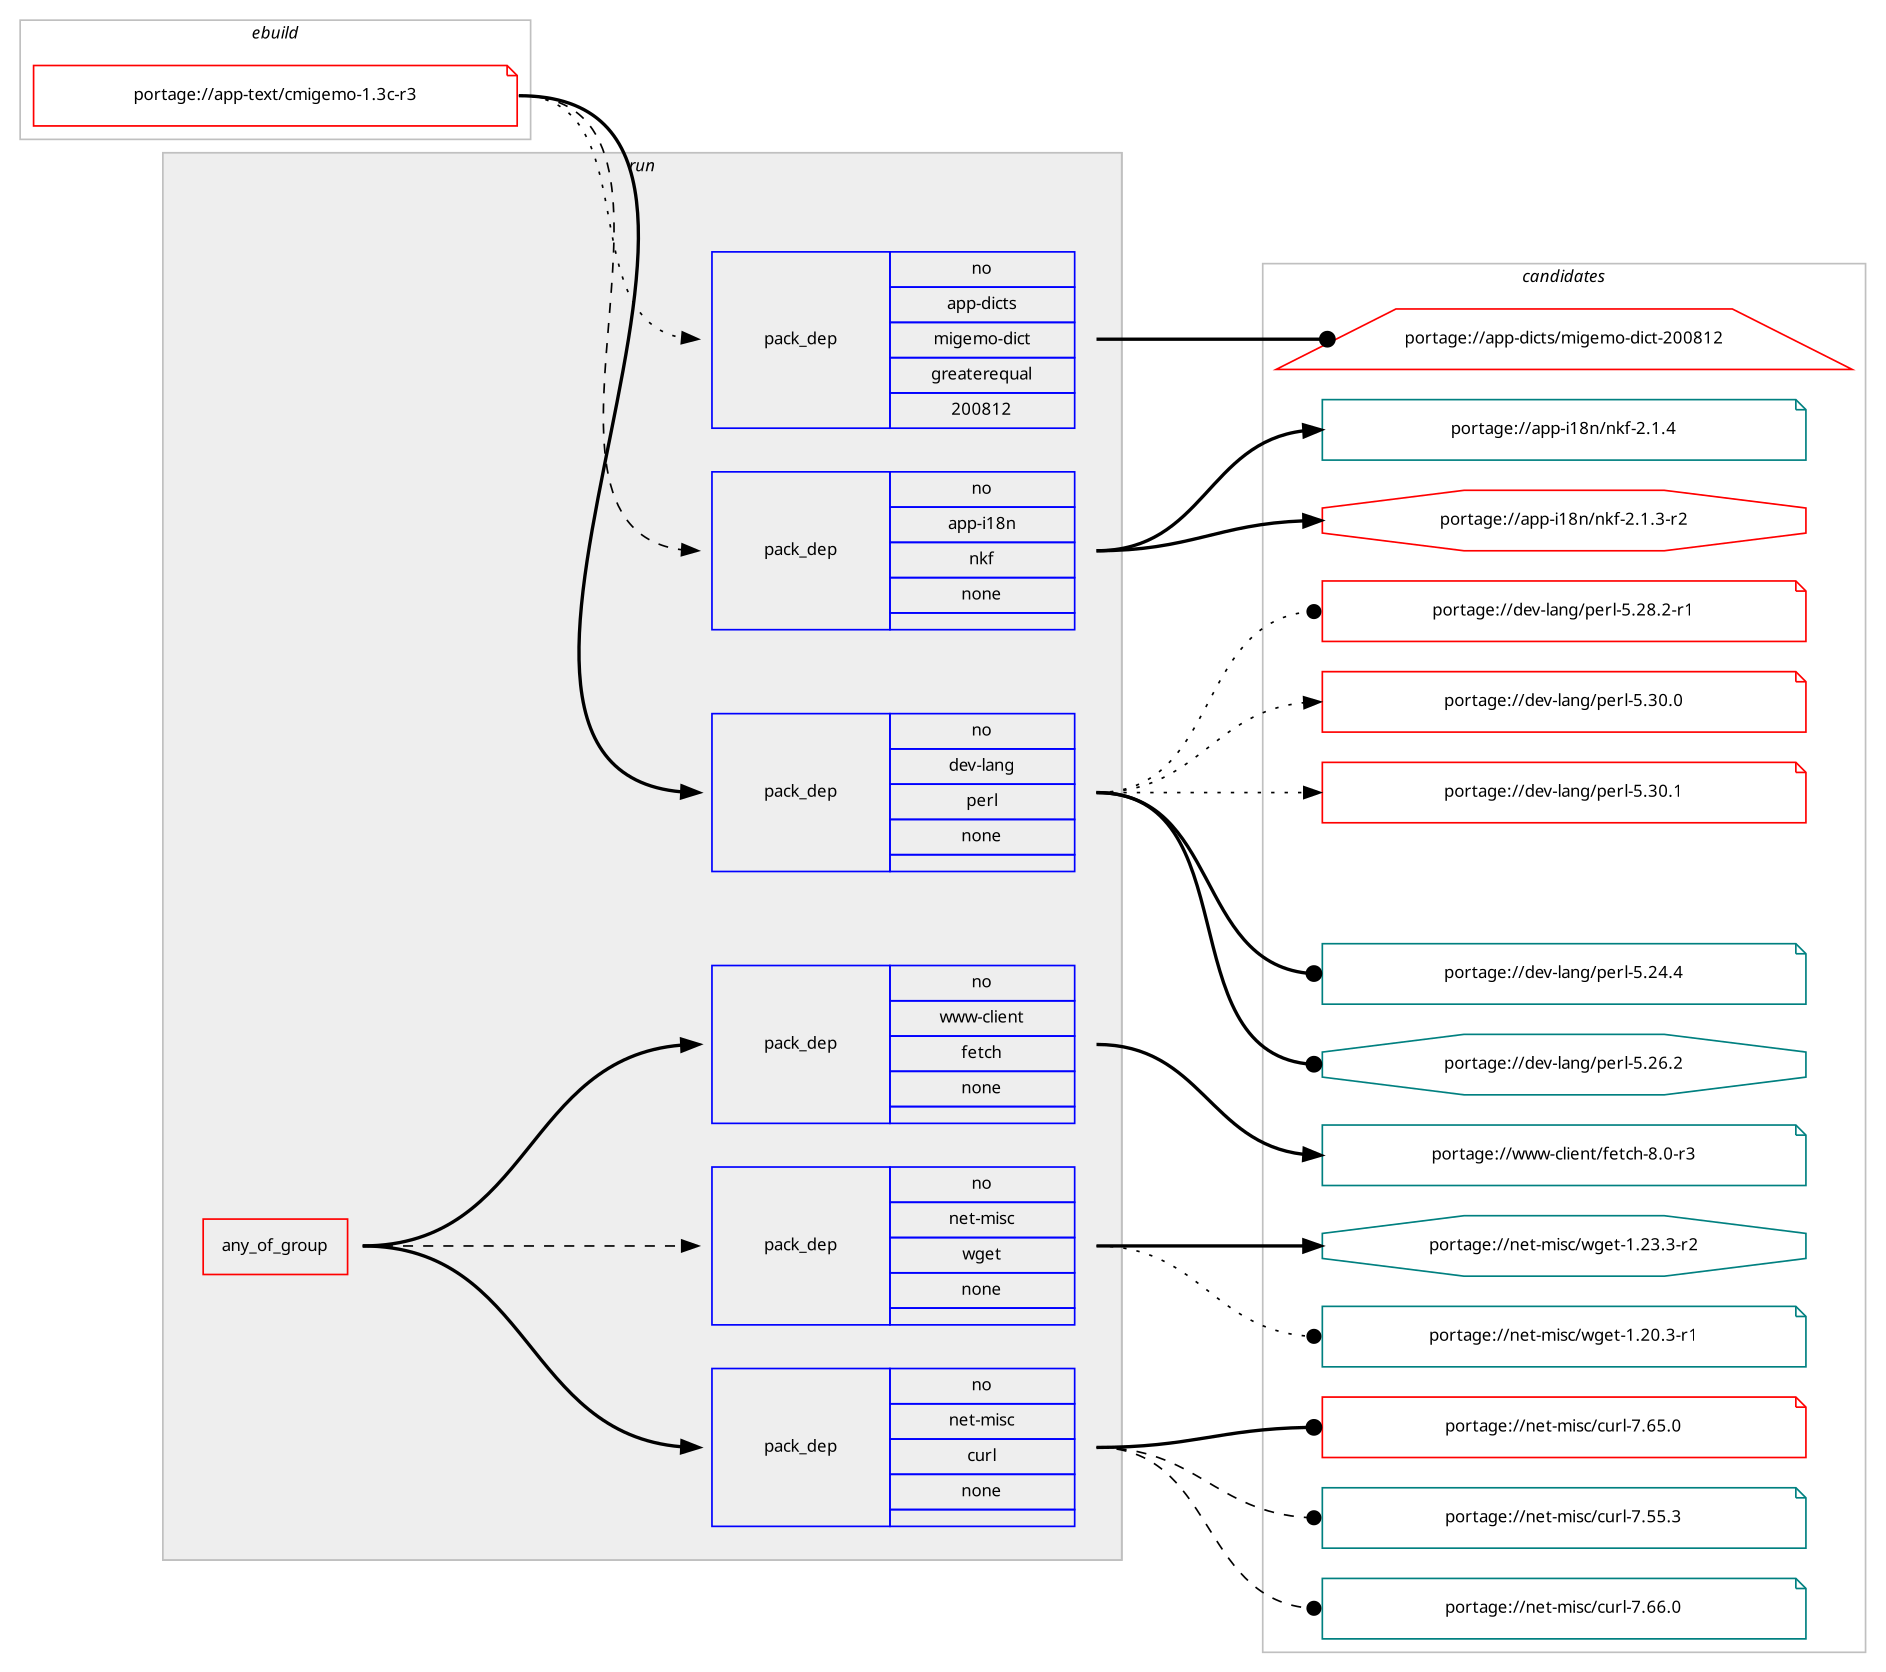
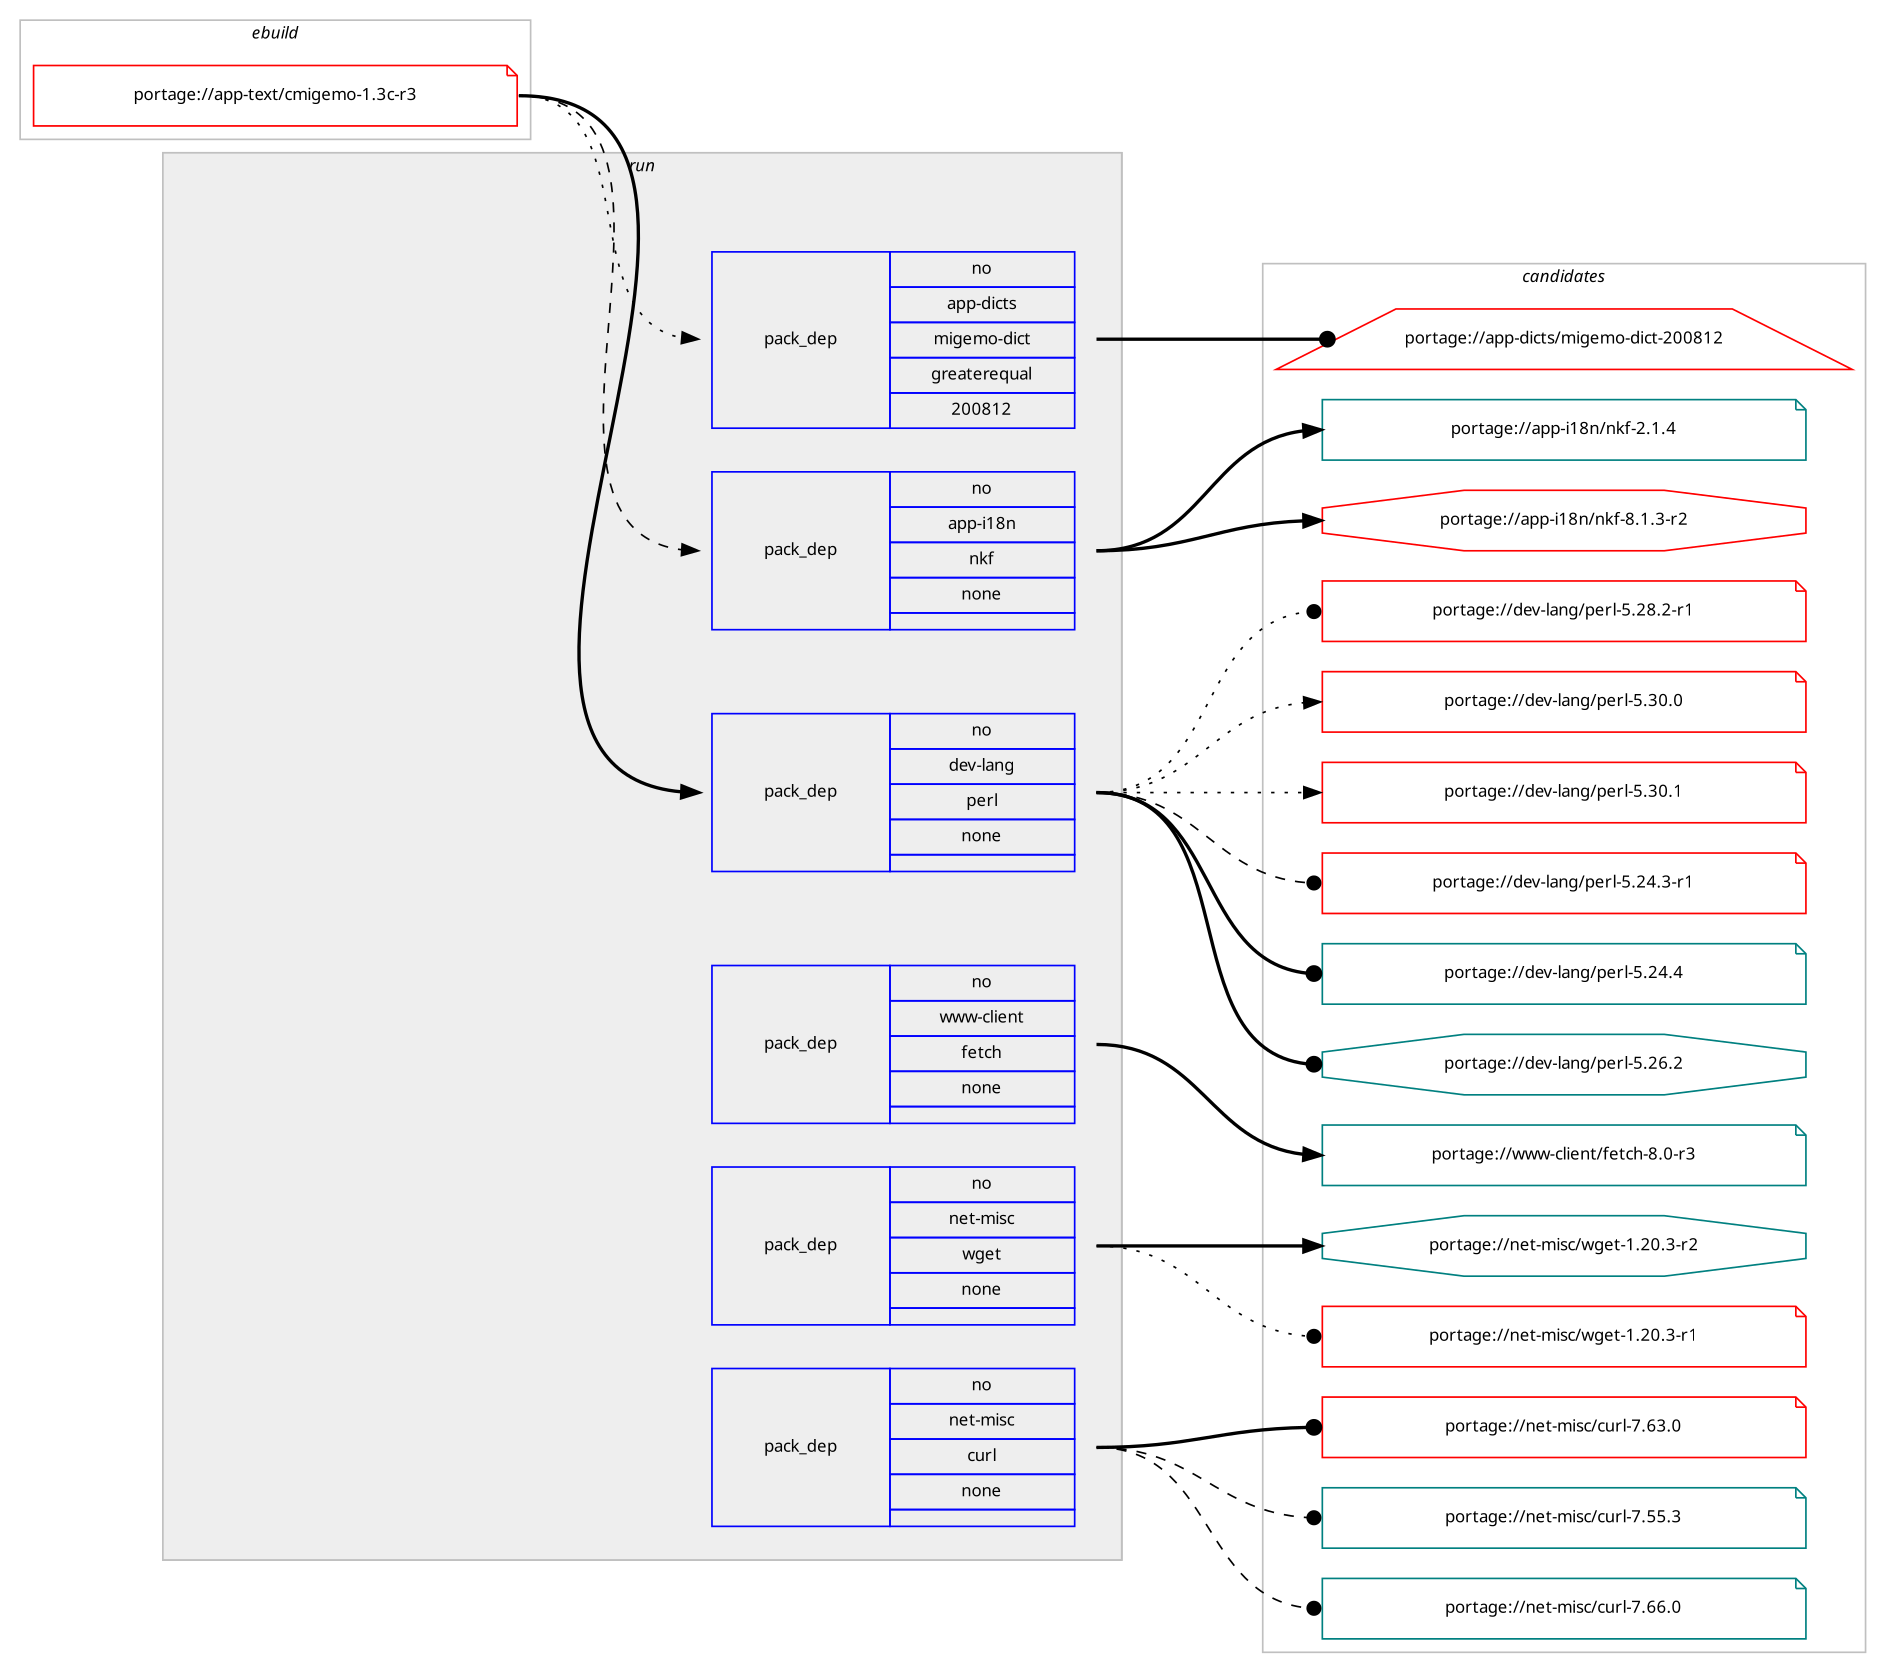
node "portage://app-i18n/nkf-2.1.3-r2": label "portage://app-i18n/nkf-2.1.3-r2" -> "portage://app-i18n/nkf-8.1.3-r2"
node "portage://dev-lang/perl-5.24.3-r1": added
node "any_of_group": removed
node "portage://net-misc/wget-1.23.3-r2": label "portage://net-misc/wget-1.23.3-r2" -> "portage://net-misc/wget-1.20.3-r2"
node "portage://net-misc/wget-1.20.3-r1": color teal -> red
node "portage://net-misc/curl-7.65.0": label "portage://net-misc/curl-7.65.0" -> "portage://net-misc/curl-7.63.0"
